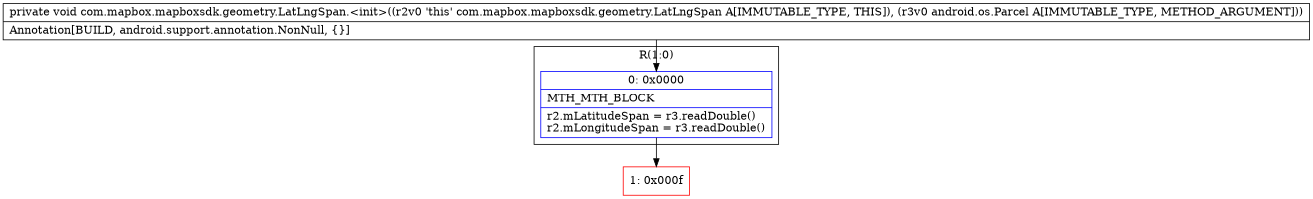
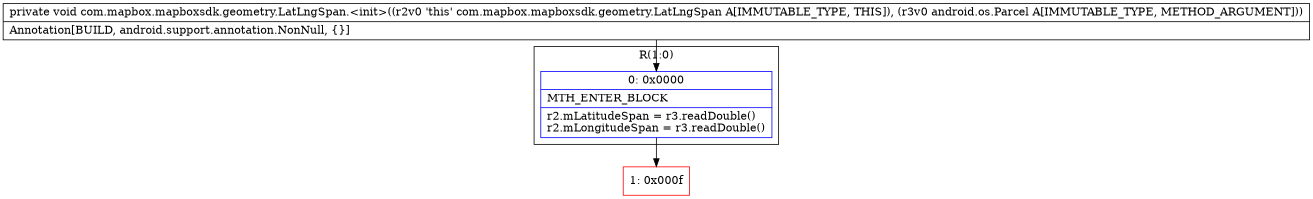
node "0: 0x0000": text "MTH_MTH_BLOCK" -> "MTH_ENTER_BLOCK"
